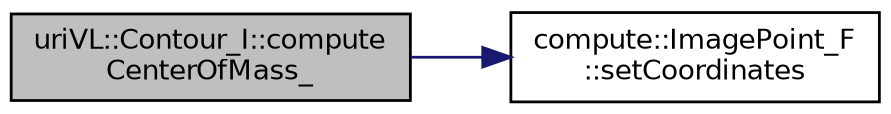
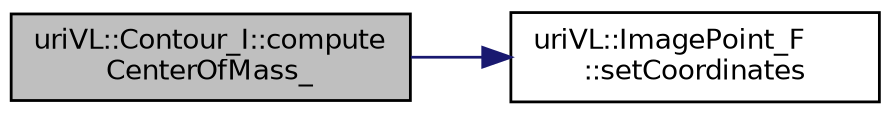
node "compute::ImagePoint_F ::setCoordinates": label "compute::ImagePoint_F ::setCoordinates" -> "uriVL::ImagePoint_F ::setCoordinates"
